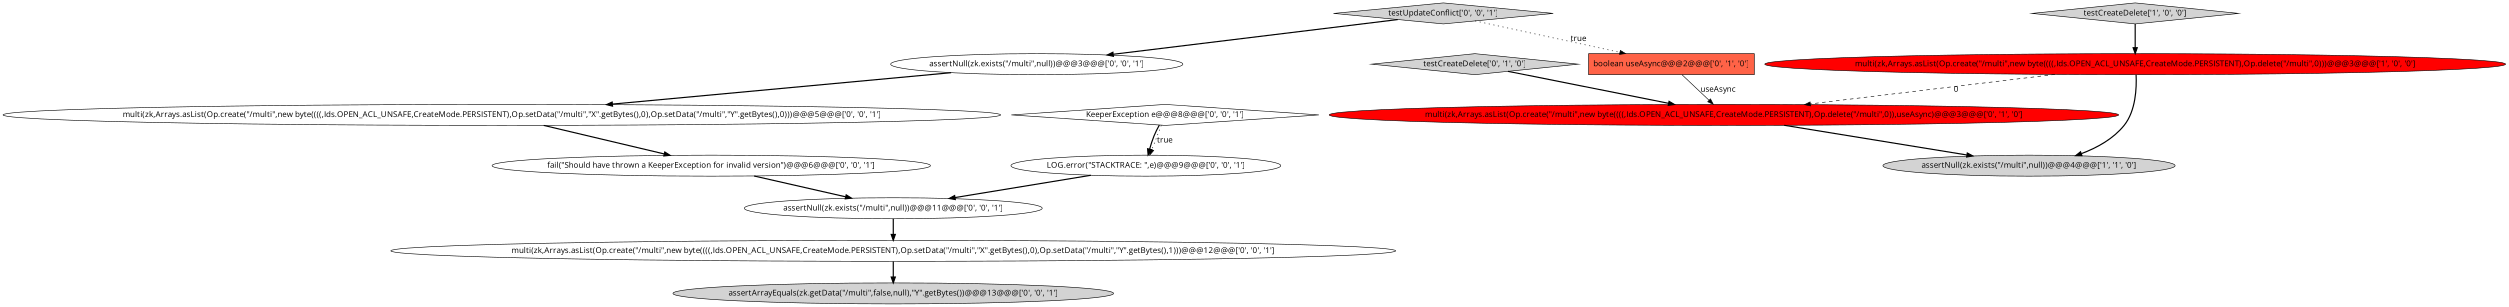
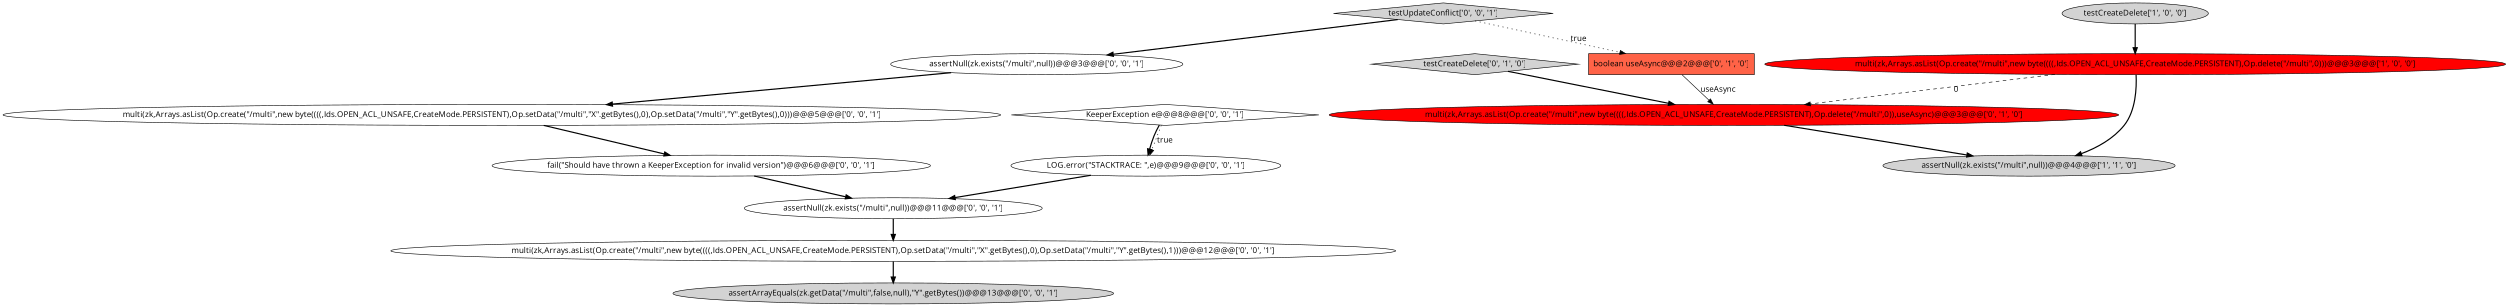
node "testCreateDelete['1', '0', '0']": shape diamond -> ellipse
